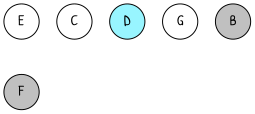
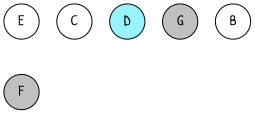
node "G": fillcolor white -> gray
node "B": fillcolor gray -> white
